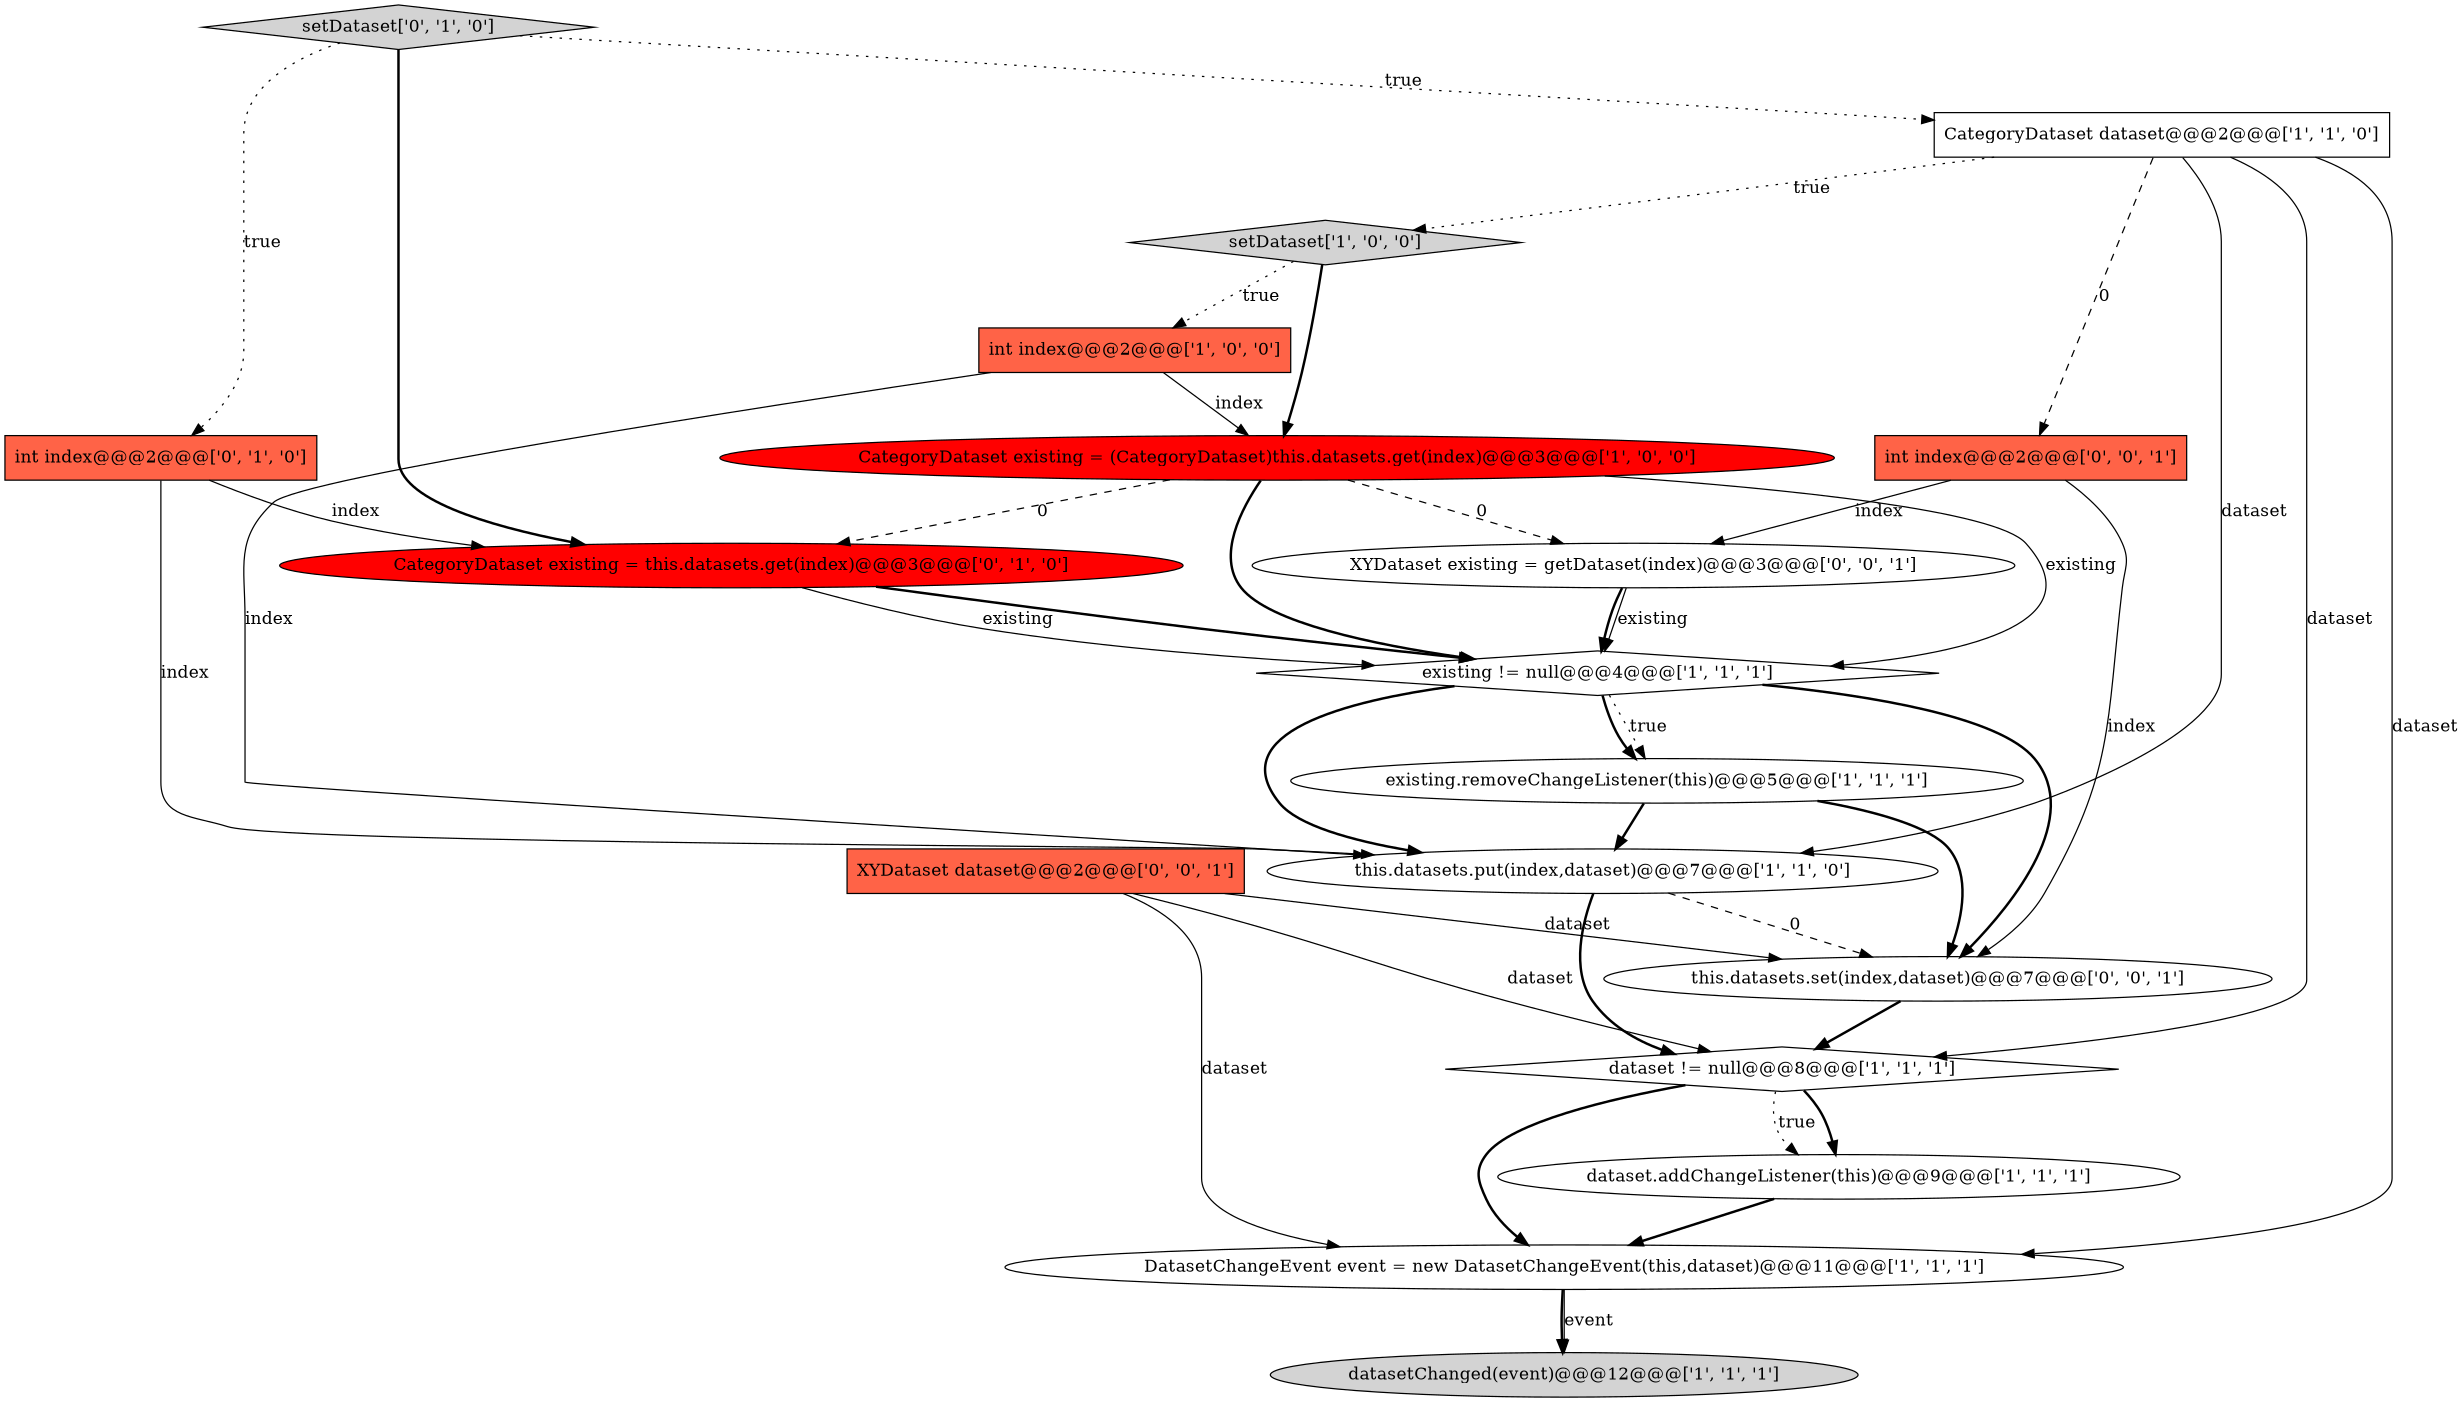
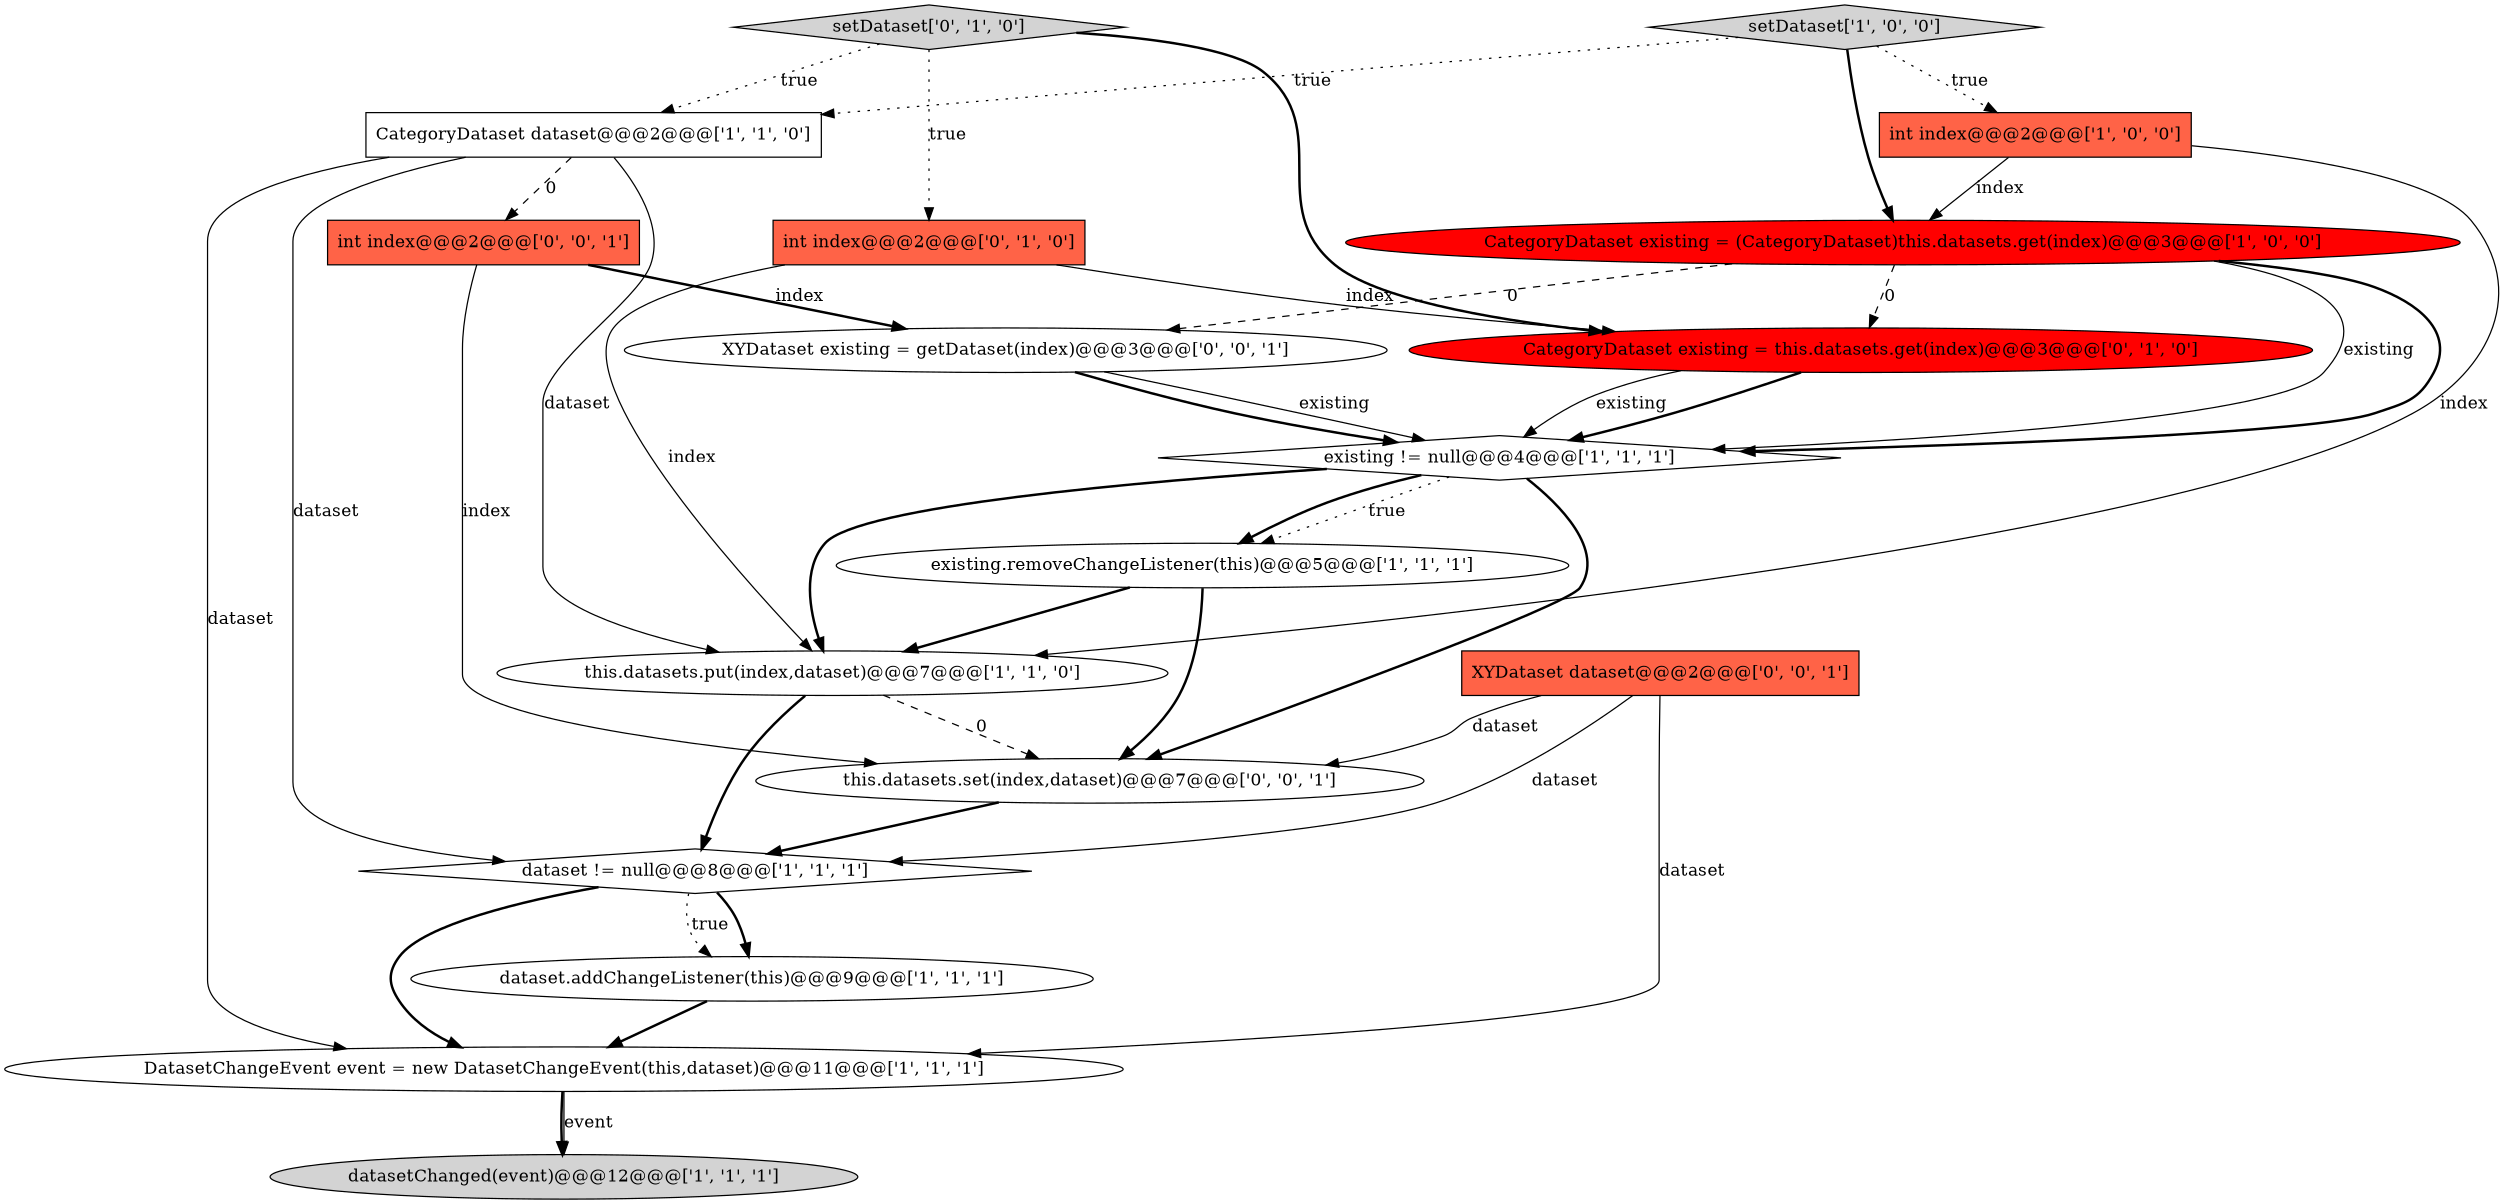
edge "CategoryDataset dataset@@@2@@@['1', '1', '0']" -> "setDataset['1', '0', '0']": reversed
edge "int index@@@2@@@['0', '0', '1']" -> "XYDataset existing = getDataset(index)@@@3@@@['0', '0', '1']": style solid -> bold
